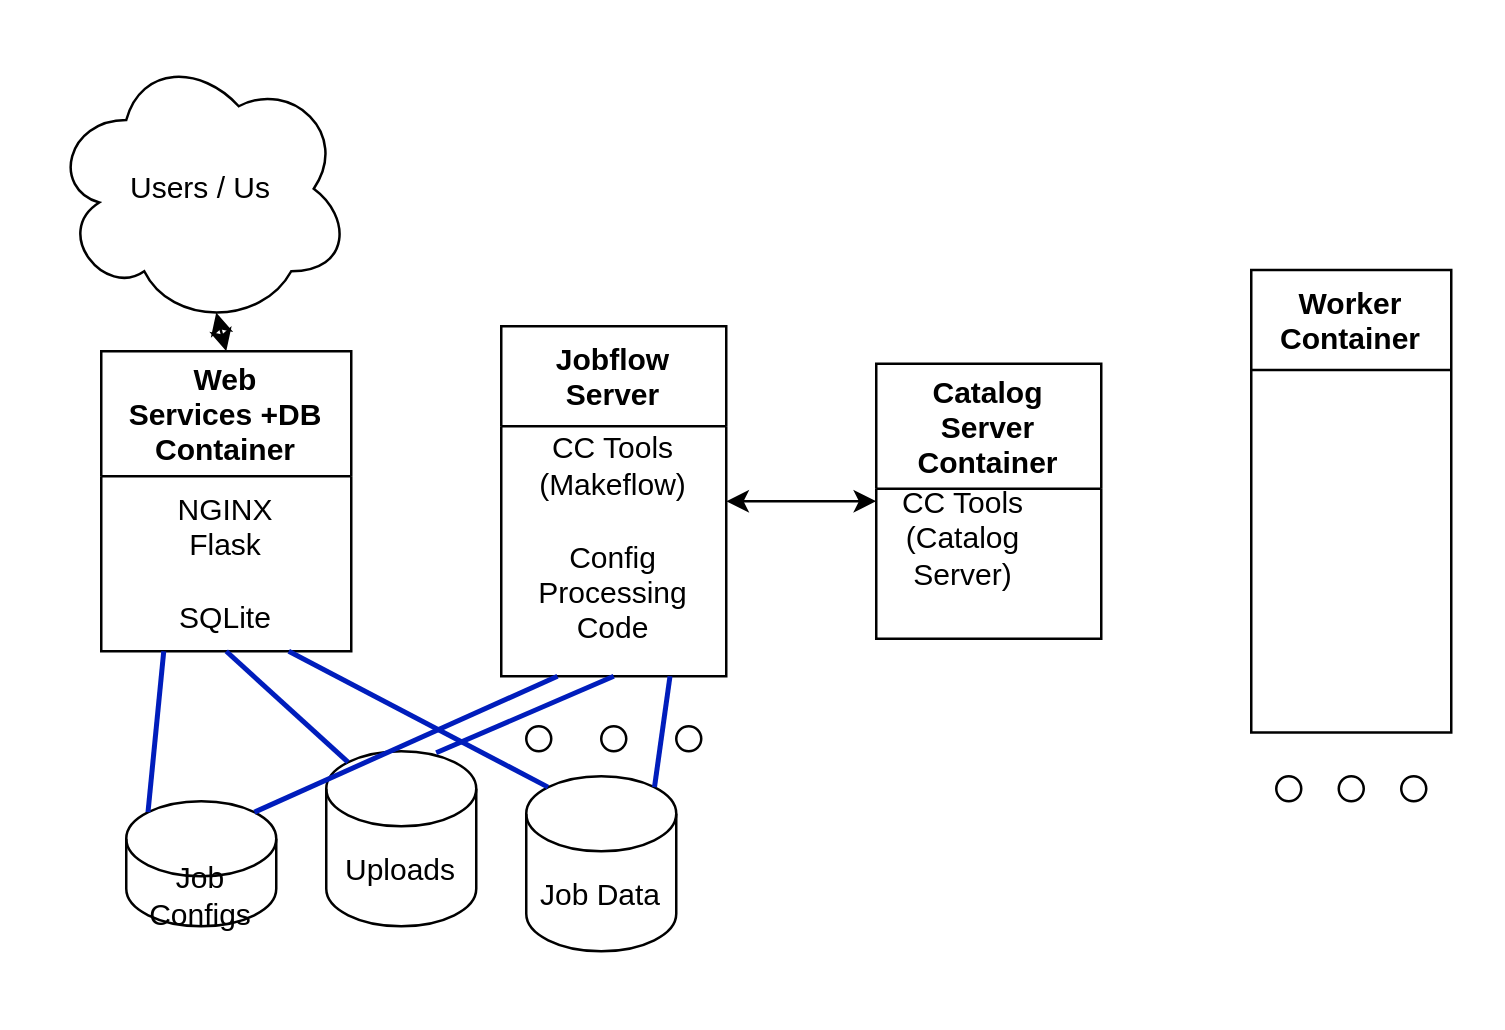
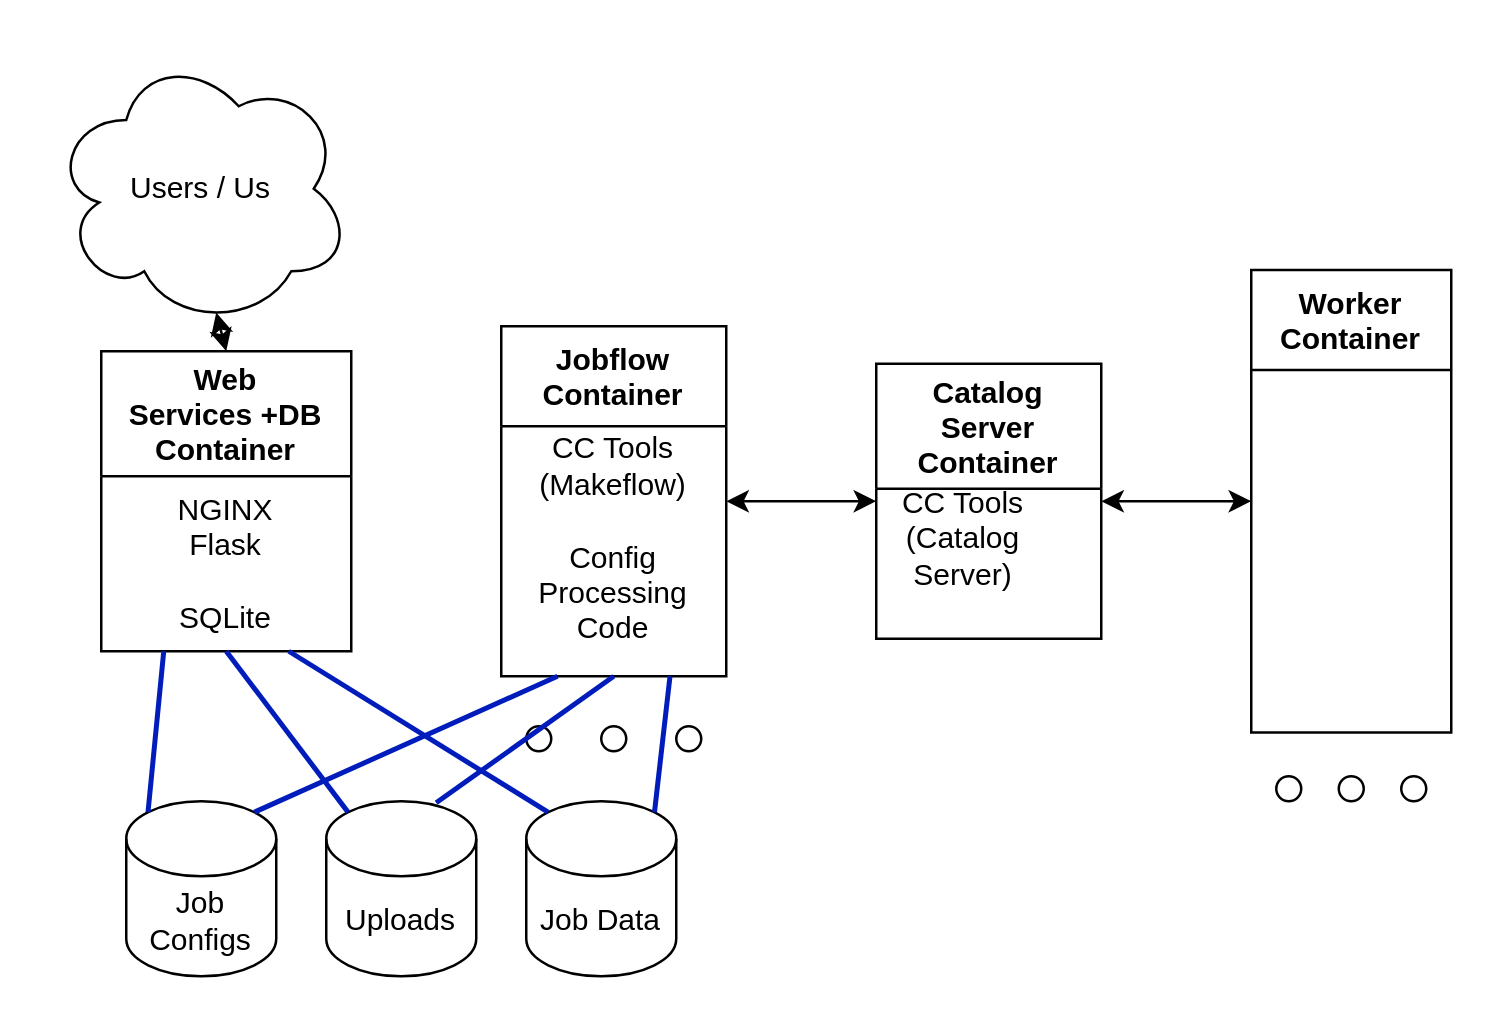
node "Jobflow Server": label "Jobflow Server" -> "Jobflow Container"
edge "Catalog Server Container" -- "Worker Container": added
node "Uploads": moved (401, 839) -> (401, 889)
node "Job Configs": size 150x125 -> 150x175
node "Job Data": moved (601, 864) -> (601, 889)
